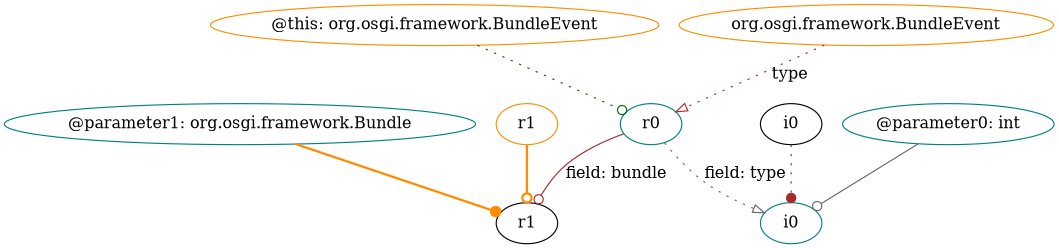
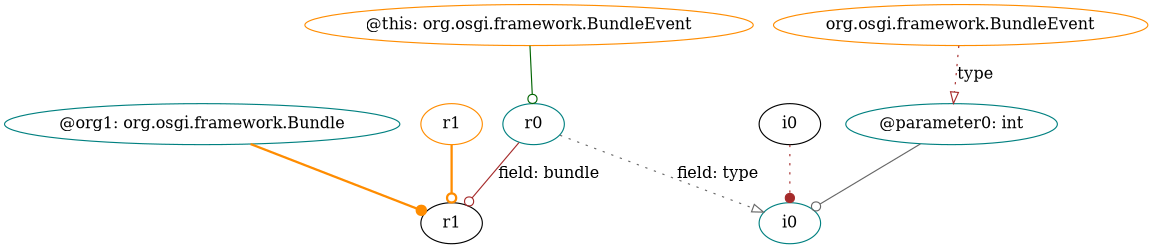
edge "org.osgi.framework.BundleEvent" -> "r0": now "org.osgi.framework.BundleEvent" -> "@parameter0: int"
edge "@this: org.osgi.framework.BundleEvent" -> "r0": style dotted -> solid
node "@parameter1: org.osgi.framework.Bundle": label "@parameter1: org.osgi.framework.Bundle" -> "@org1: org.osgi.framework.Bundle"
